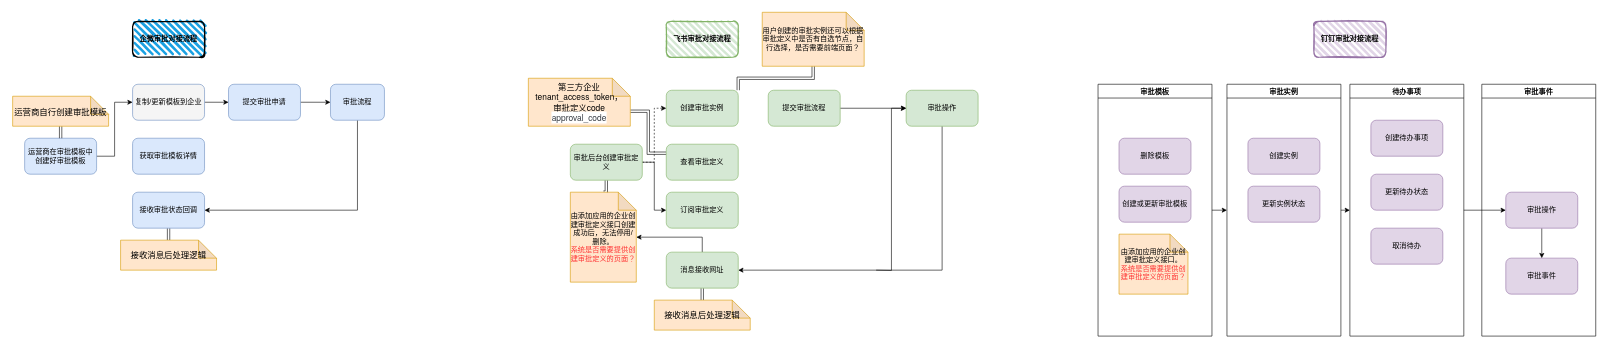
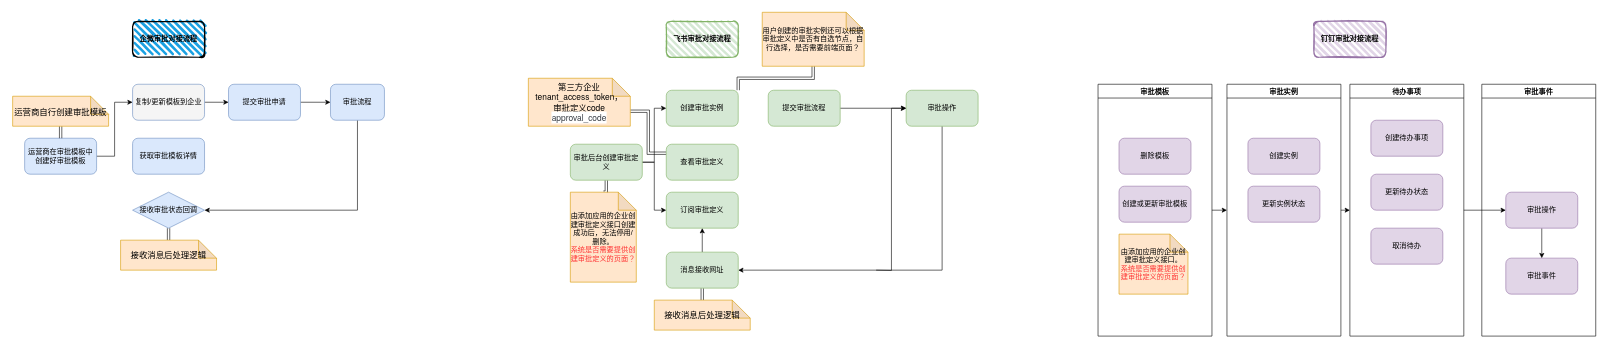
edge "审批后台创建审批定义" -> "创建审批实例": style dashed -> solid
node "接收审批状态回调": shape rounded rectangle -> diamond
edge "消息接收网址" -> "由添加应用的企业创建审批定义接口创建成功后，无法停用/删除。 系统是否需要提供创建审批定义的页面？": now "消息接收网址" -> "订阅审批定义"
